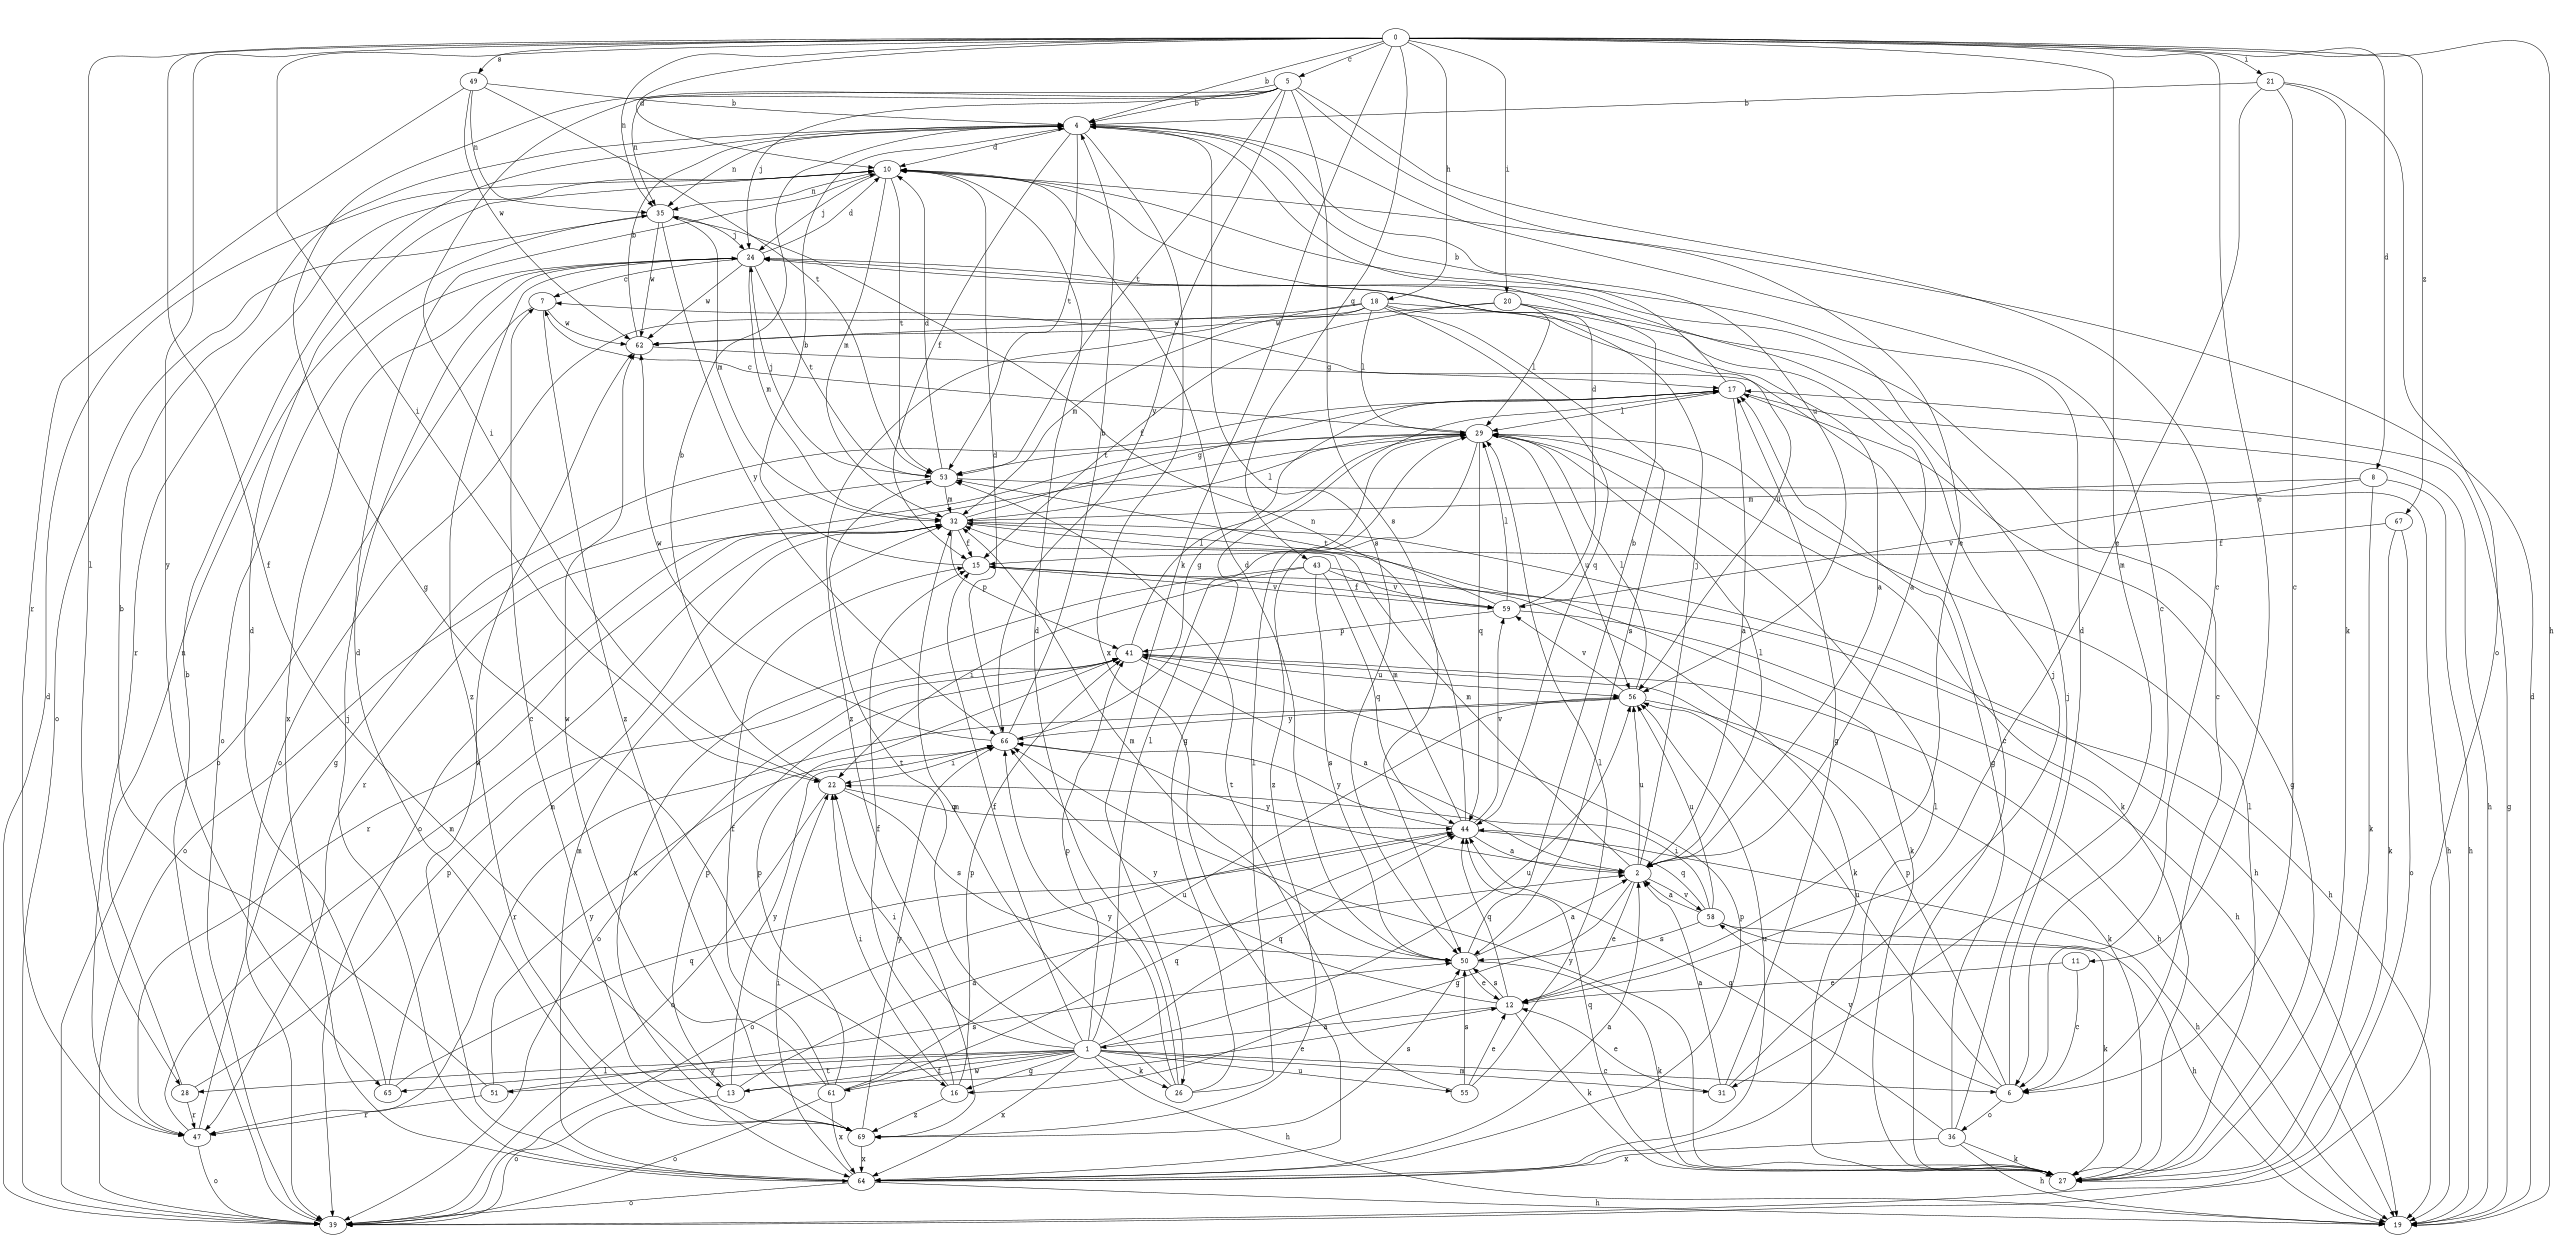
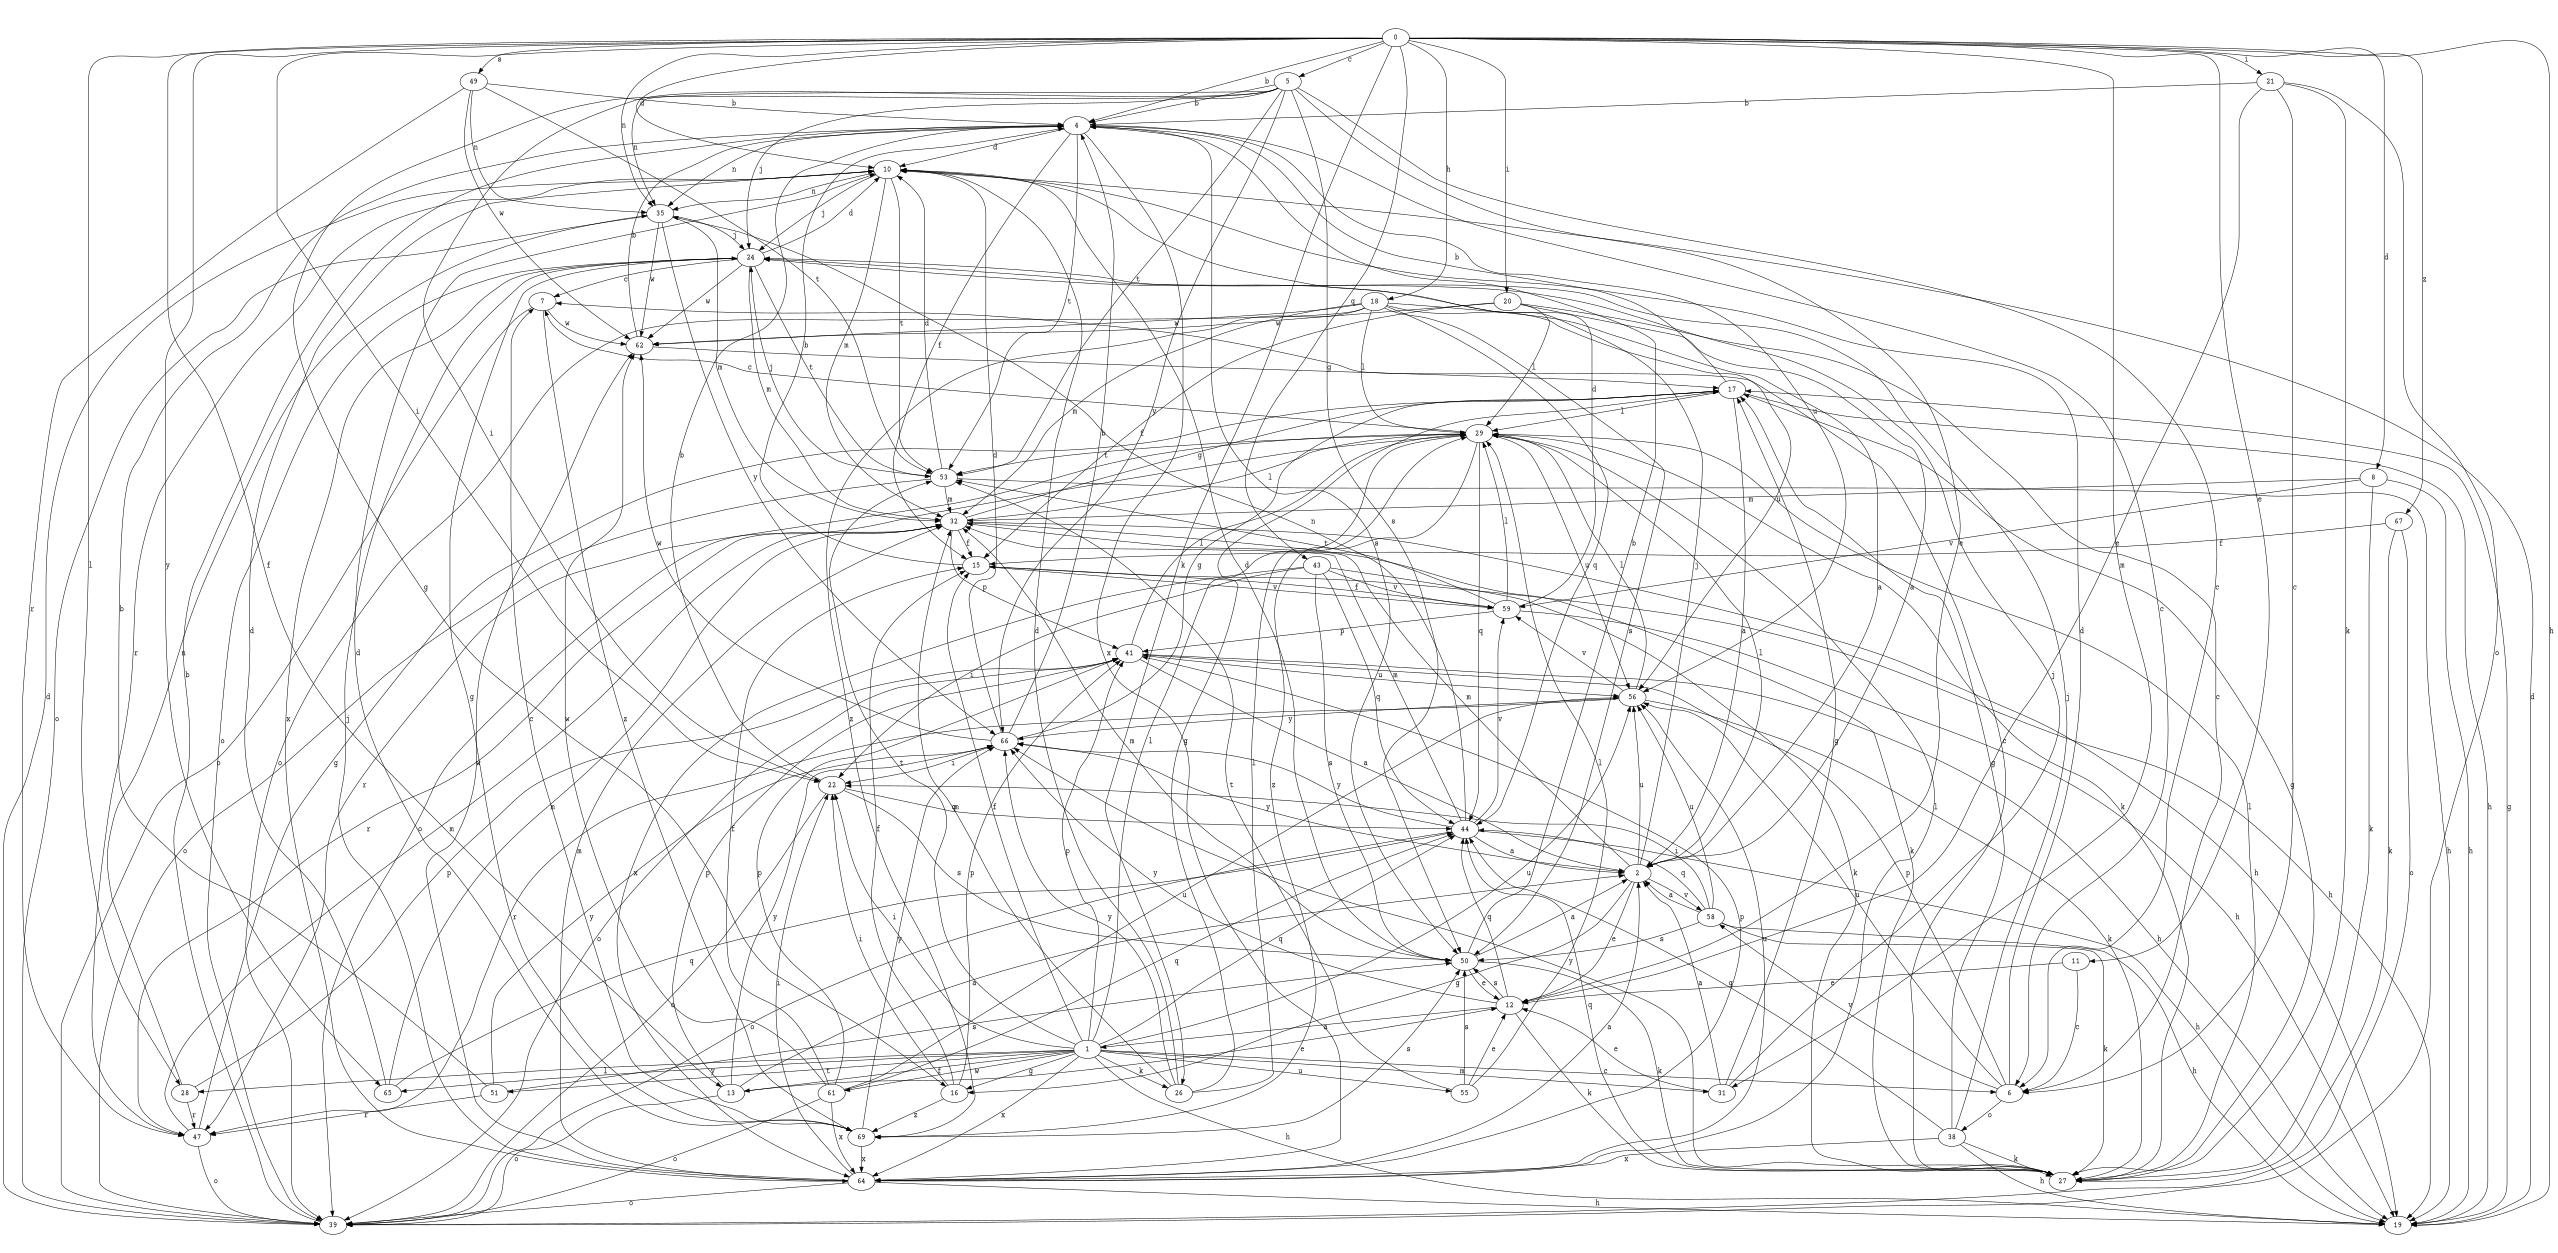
edge "24" -> "69": label "z" -> "g"
node "36": label "36" -> "38"
